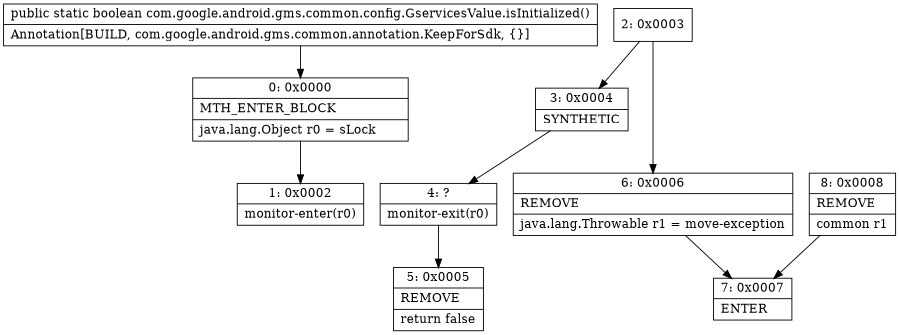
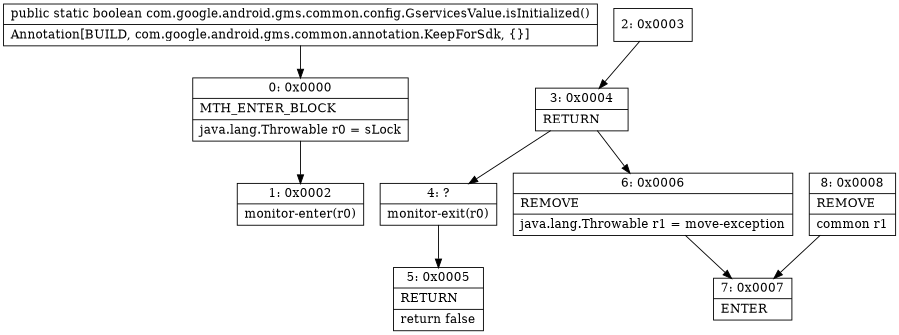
edge "2: 0x0003" -> "6: 0x0006": now "3: 0x0004" -> "6: 0x0006"
node "3: 0x0004": text "SYNTHETIC" -> "RETURN"
node "0: 0x0000": text "java.lang.Object r0 = sLock" -> "java.lang.Throwable r0 = sLock"
node "5: 0x0005": text "REMOVE" -> "RETURN"
